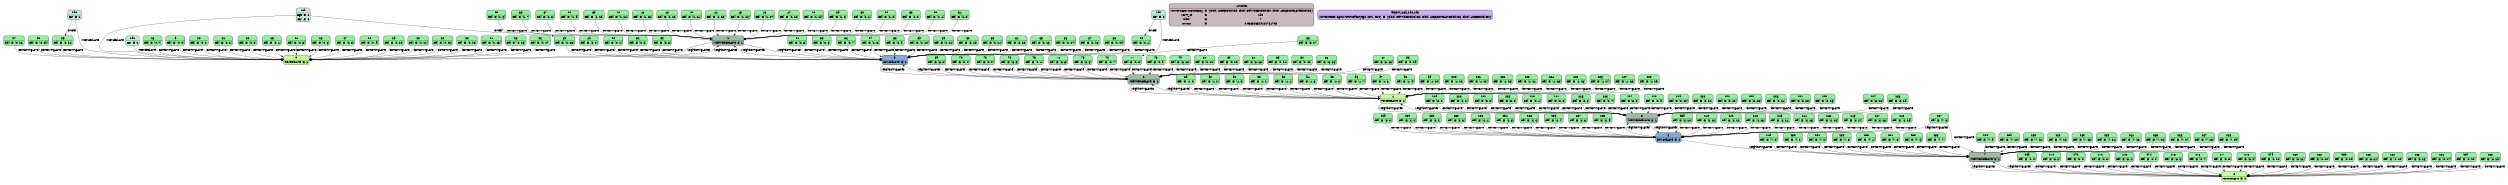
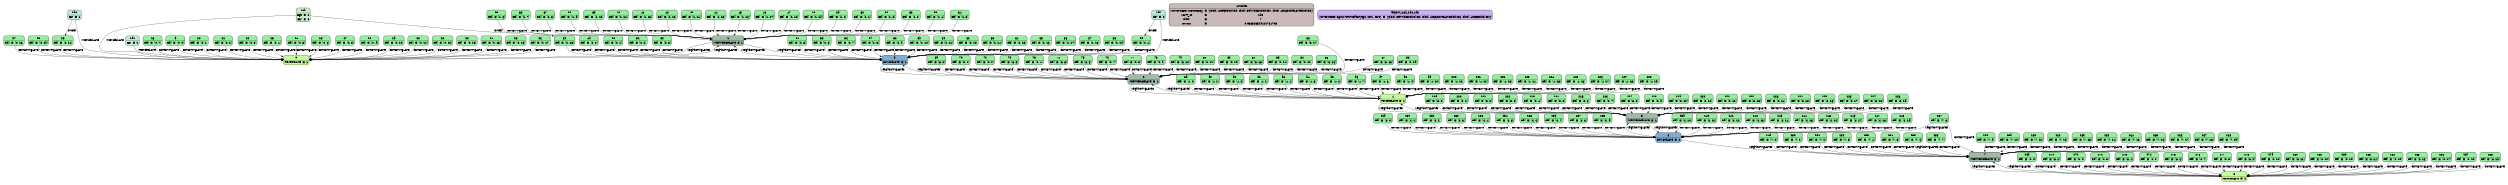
edge "86" -> "77": now "86" -> "3"
node "126": added
edge "155" -> "7": label "ContainingLane" -> "NeighboringLanes"
